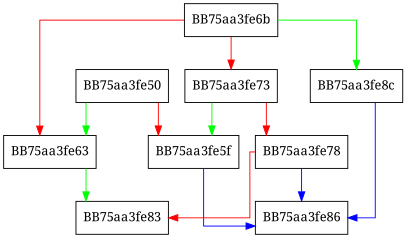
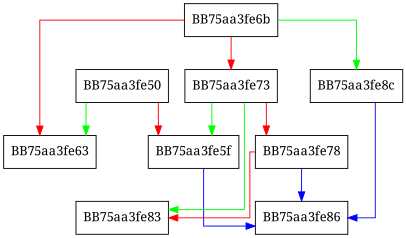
edge "BB75aa3fe63" -> "BB75aa3fe83": now "BB75aa3fe73" -> "BB75aa3fe83"
